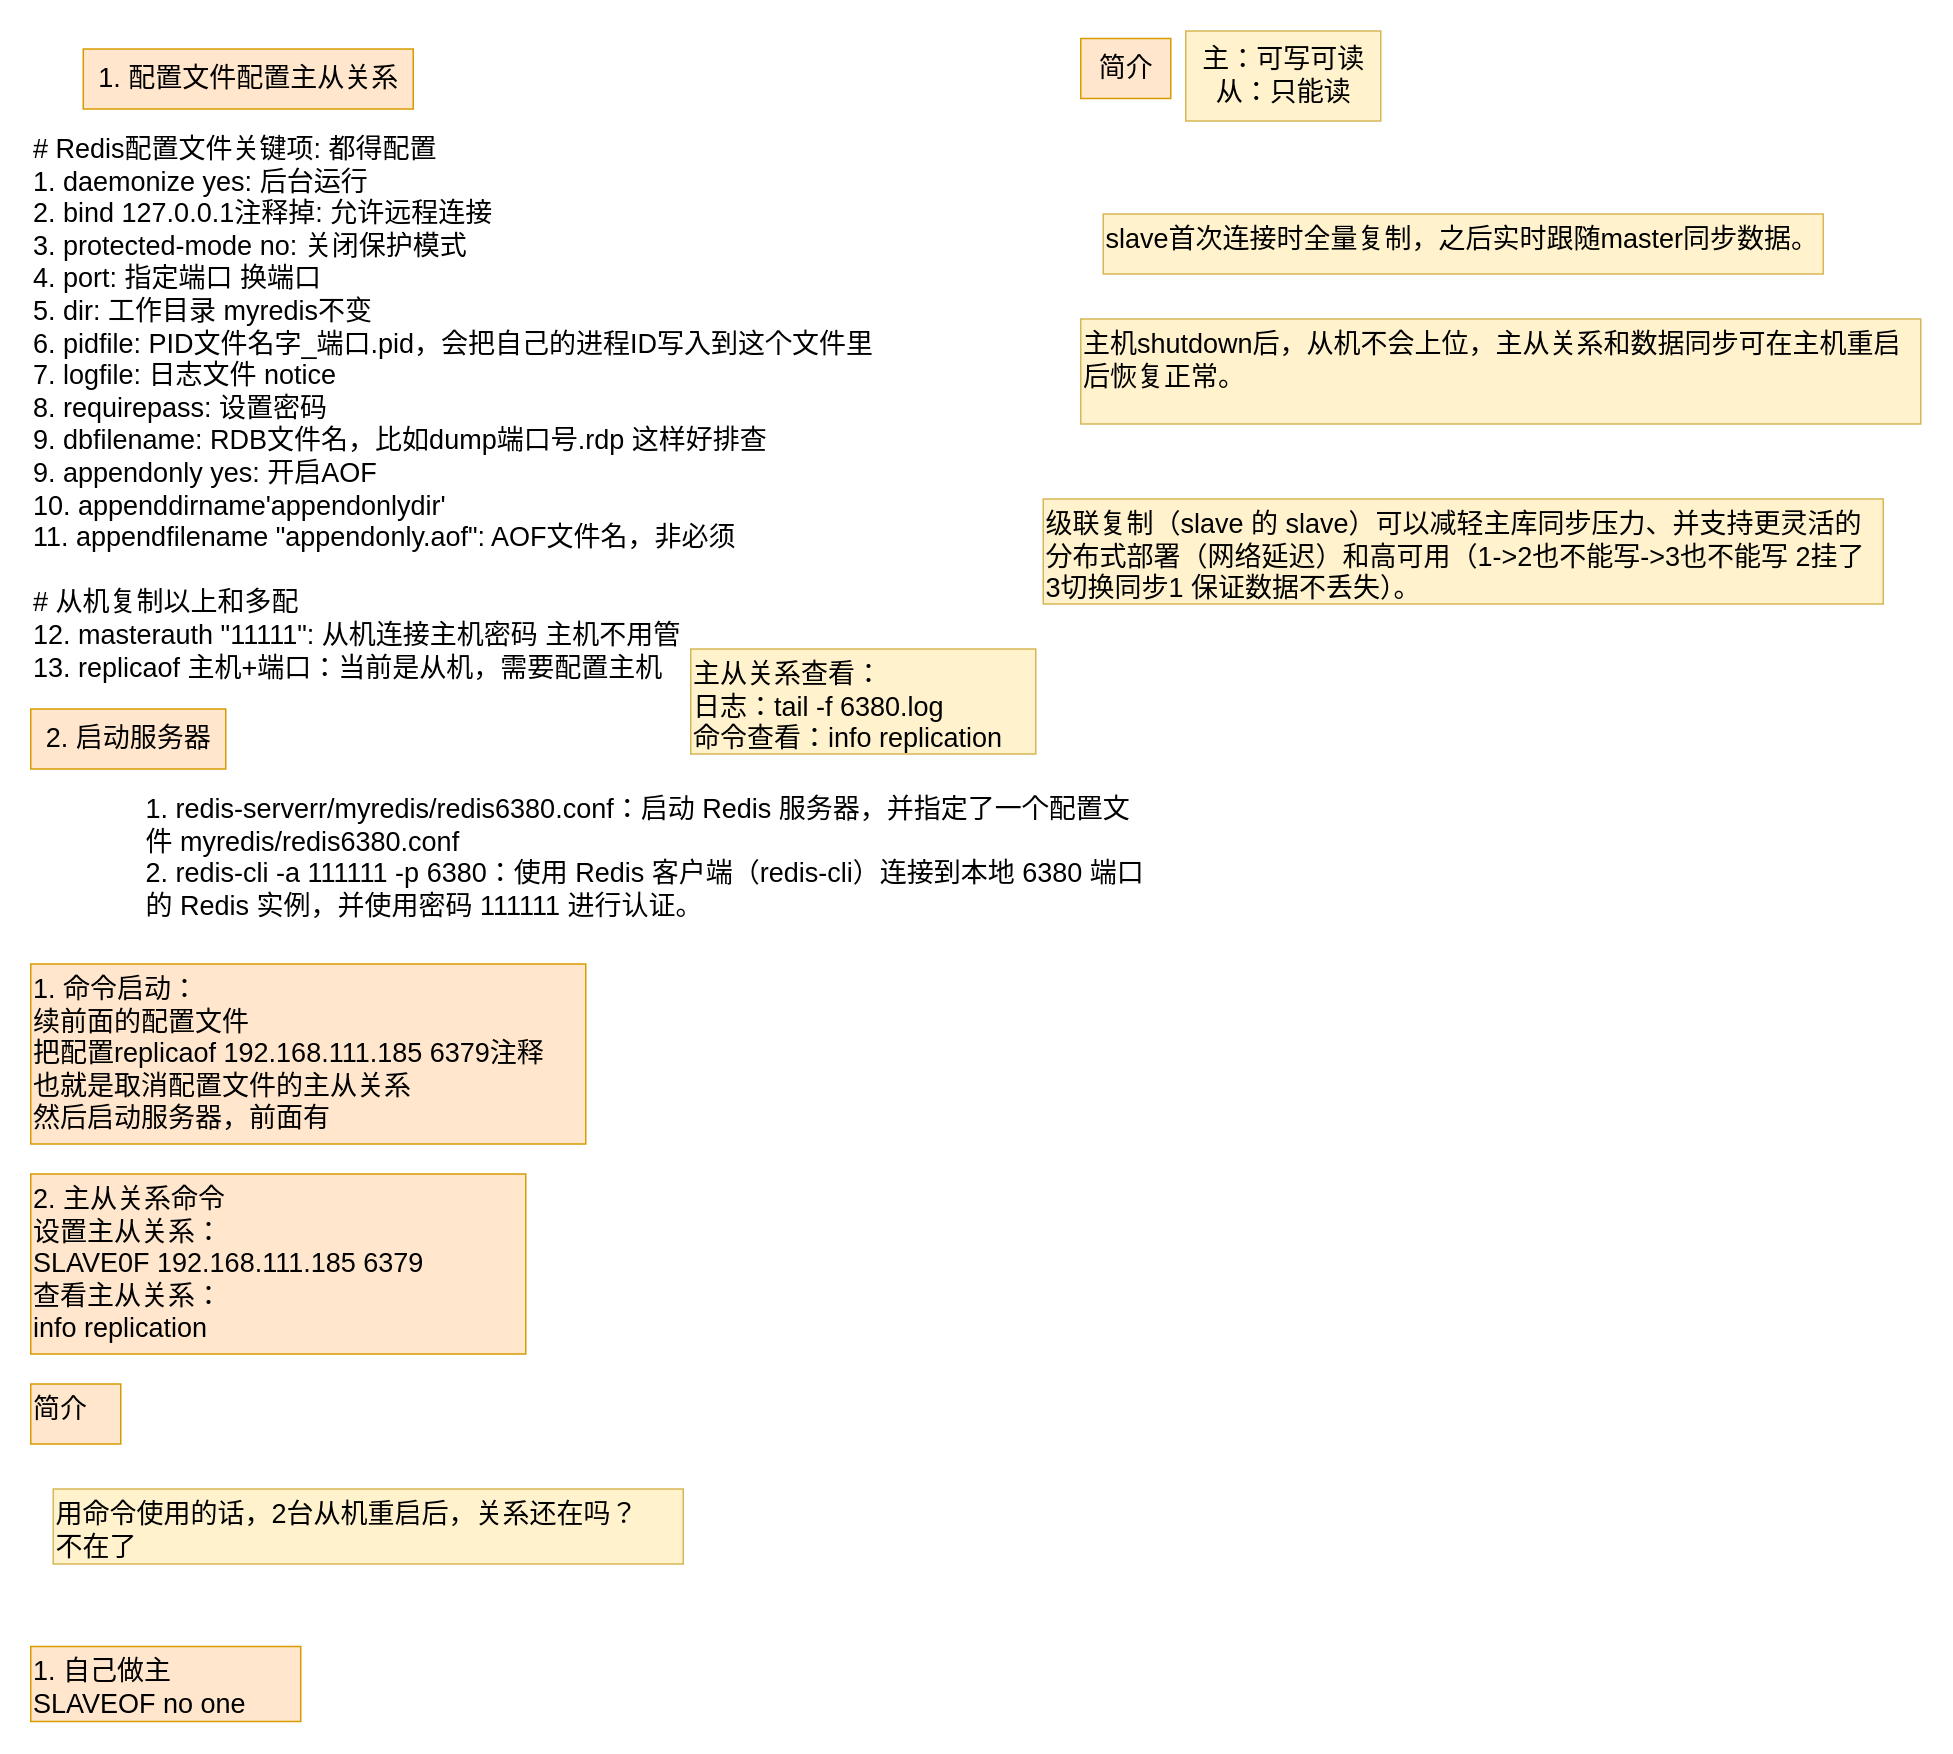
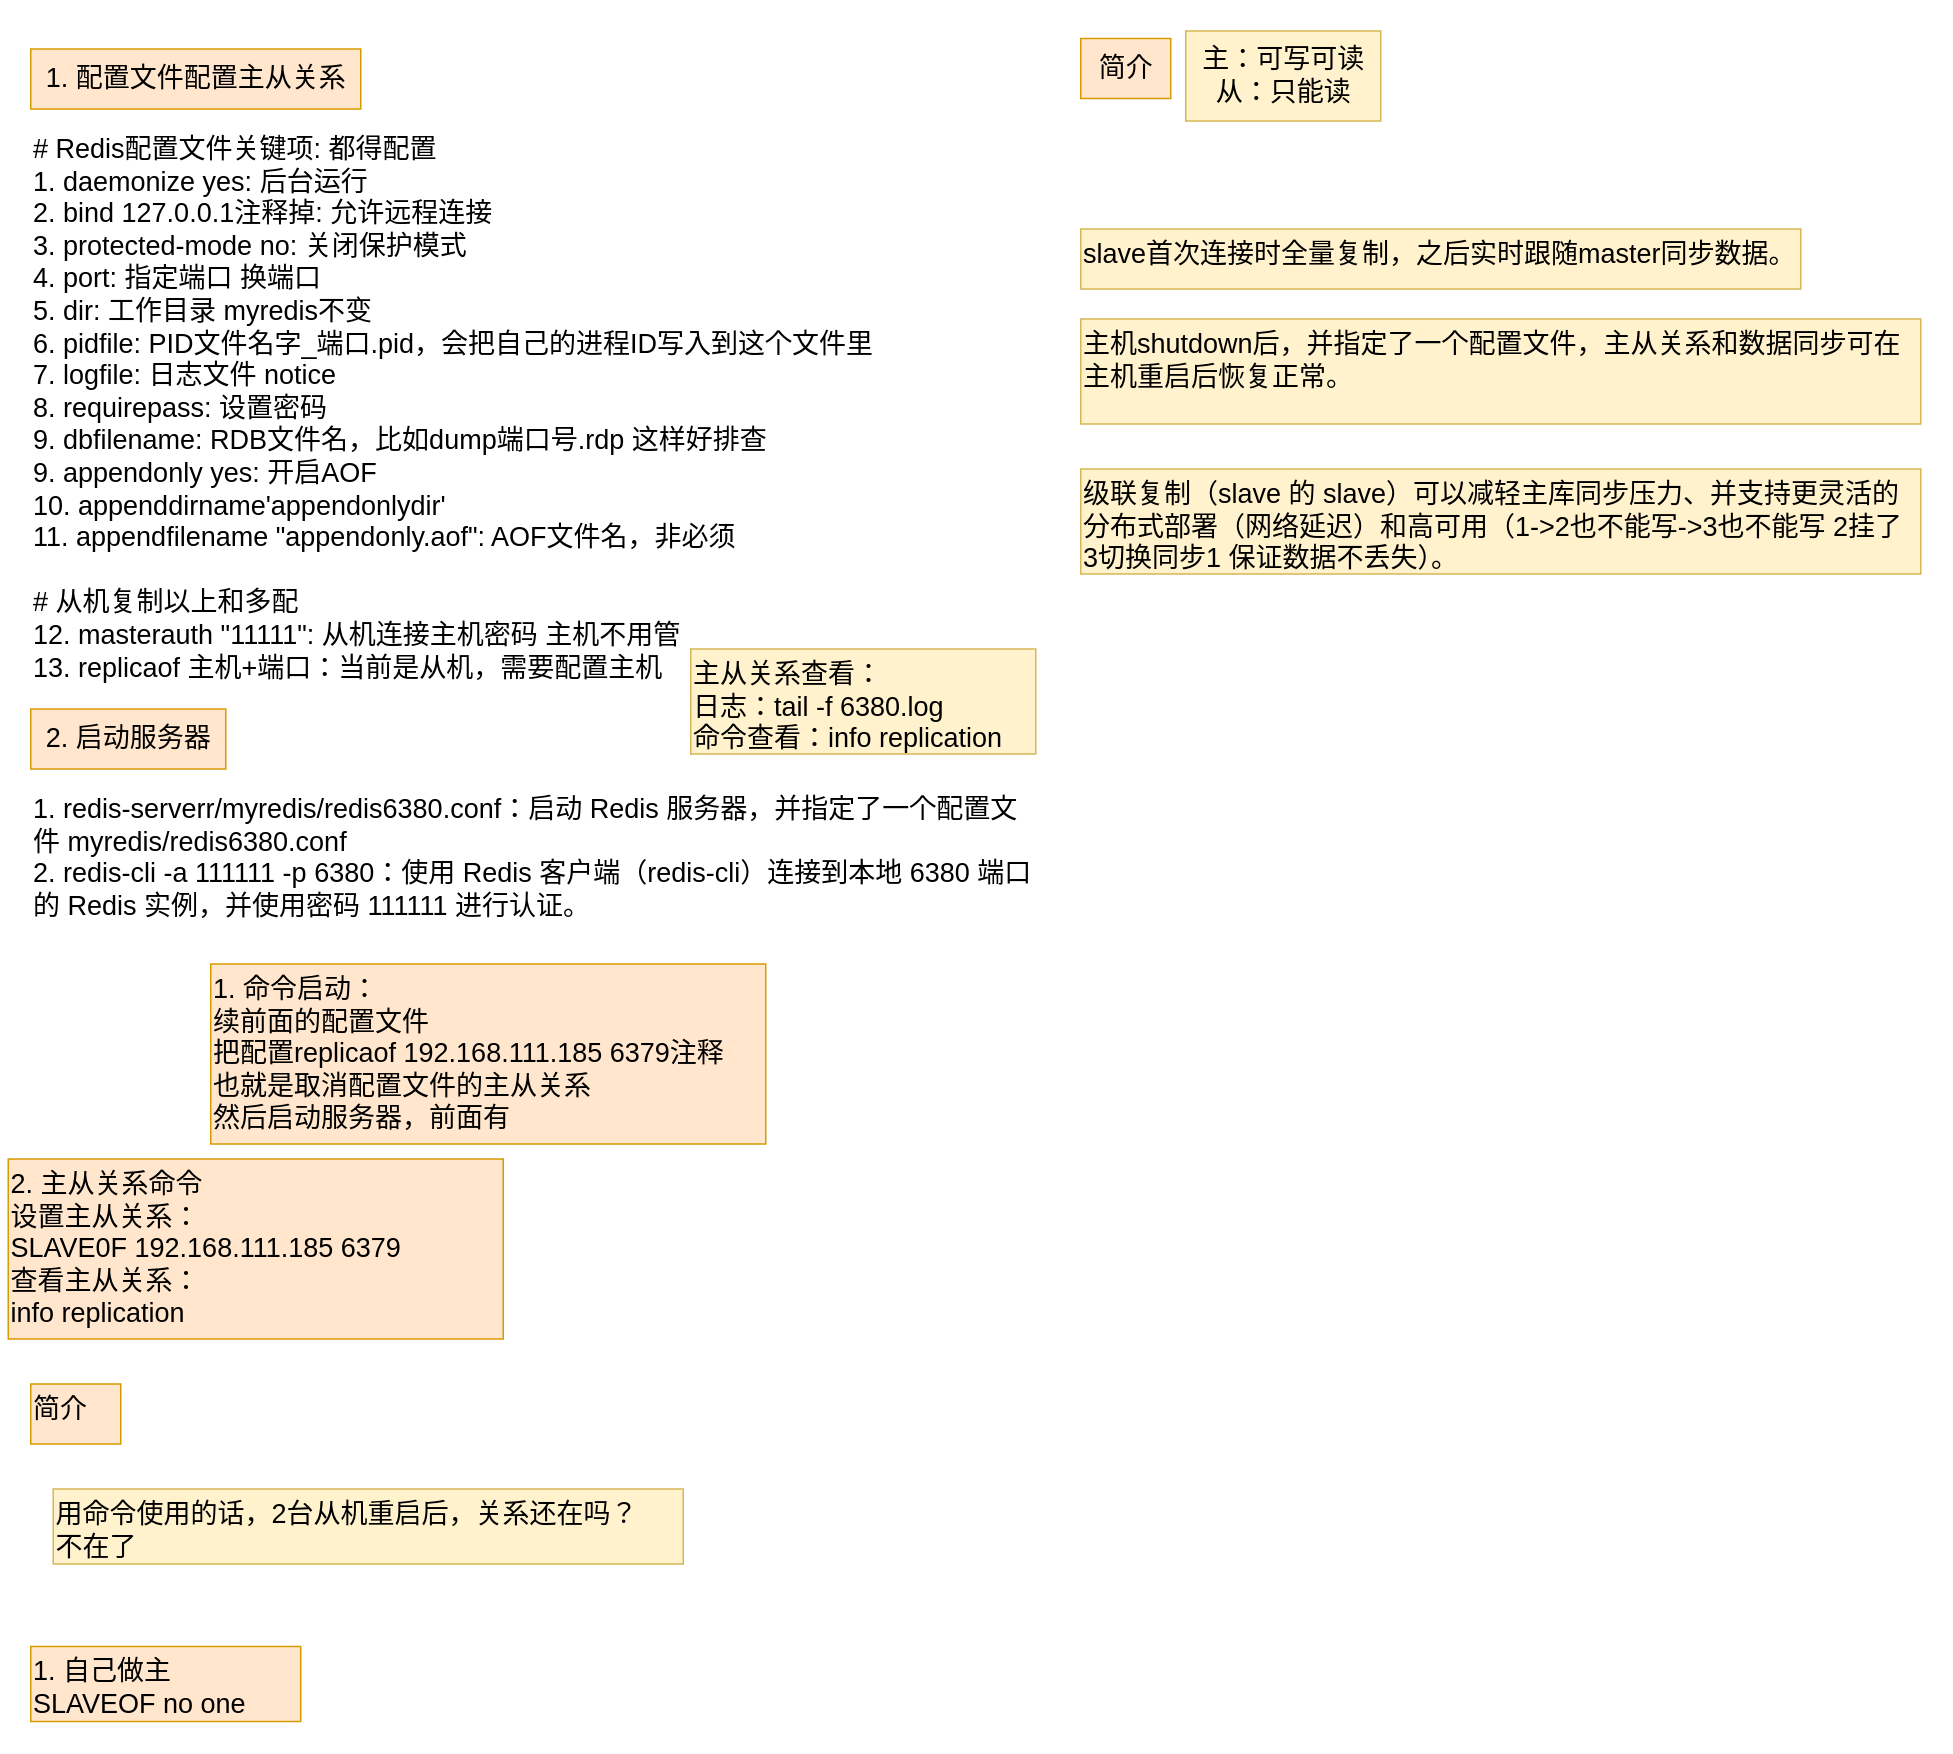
node "1. 配置文件配置主从关系": moved (248, 79) -> (196, 79)
node "slave首次连接时全量复制，之后实时跟随master同步数据。": moved (1463, 244) -> (1441, 259)
node "主机shutdown后，从机不会上位，主从关系和数据同步可在主机重启后恢复正常。": label "主机shutdown后，从机不会上位，主从关系和数据同步可在主机重启后恢复正常。" -> "主机shutdown后，并指定了一个配置文件，主从关系和数据同步可在主机重启后恢复正常。"
node "级联复制（slave 的 slave）可以减轻主库同步压力、并支持更灵活的分布式部署（网络延迟）和高可用（1->2也不能写->3也不能写 2挂了 3切换同步1 保证数据不丢失）。": moved (1463, 551) -> (1501, 521)
node "1. redis-serverr/myredis/redis6380.conf：启动 Redis 服务器，并指定了一个配置文件 myredis/redis6380.conf 2. redis-cli -a 111111 -p 6380：使用 Redis 客户端（redis-cli）连接到本地 6380 端口的 Redis 实例，并使用密码 111111 进行认证。": moved (646, 866) -> (533, 866)
node "1. 命令启动： 续前面的配置文件 把配置replicaof 192.168.111.185 6379注释 也就是取消配置文件的主从关系 然后启动服务器，前面有": moved (308, 1054) -> (488, 1054)
node "2. 主从关系命令 设置主从关系： SLAVE0F 192.168.111.185 6379 查看主从关系： info replication": moved (278, 1264) -> (256, 1249)
